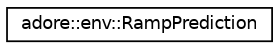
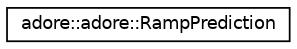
node "adore::env::RampPrediction": label "adore::env::RampPrediction" -> "adore::adore::RampPrediction"
